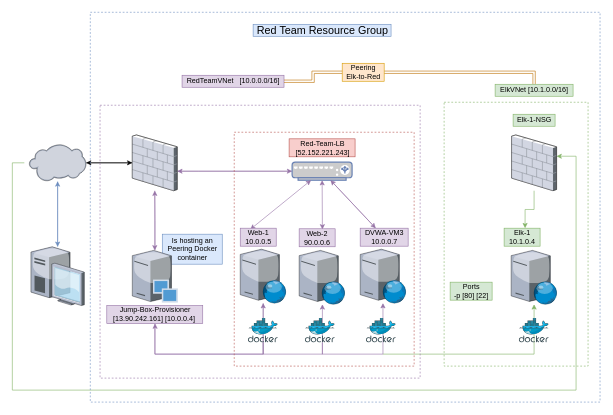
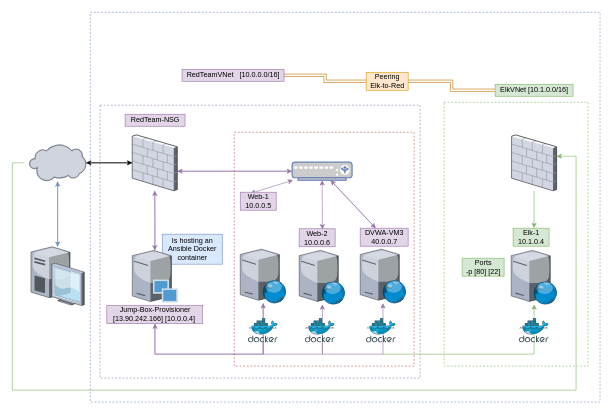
node "Red Team Resource Group": removed
node "Peering Elk-to-Red": moved (363, 72) -> (387, 81)
node "RedTeamVNet [10.0.0.0/16]": moved (233, 81) -> (233, 75)
node "RedTeam-NSG": added
node "Elk-1-NSG": removed
node "Red-Team-LB [52.152.221.243]": removed
node "Web-1 10.0.0.5": moved (258, 237) -> (258, 201)
node "DVWA-VM3 10.0.0.7": label "DVWA-VM3 10.0.0.7" -> "DVWA-VM3 40.0.0.7"
node "Elk-1 10.1.0.4": moved (522, 237) -> (531, 237)
node "Web-2 90.0.0.6": label "Web-2 90.0.0.6" -> "Web-2 10.0.0.6"
node "Is hosting an Peering Docker container": label "Is hosting an Peering Docker container" -> "Is hosting an Ansible Docker container"
node "Ports -p [80] [22]": moved (471, 291) -> (483, 267)
node "Jump-Box-Provisioner [13.90.242.161] [10.0.0.4]": label "Jump-Box-Provisioner [13.90.242.161] [10.0.0.4]" -> "Jump-Box-Provisioner [13.90.242.166] [10.0.0.4]"
